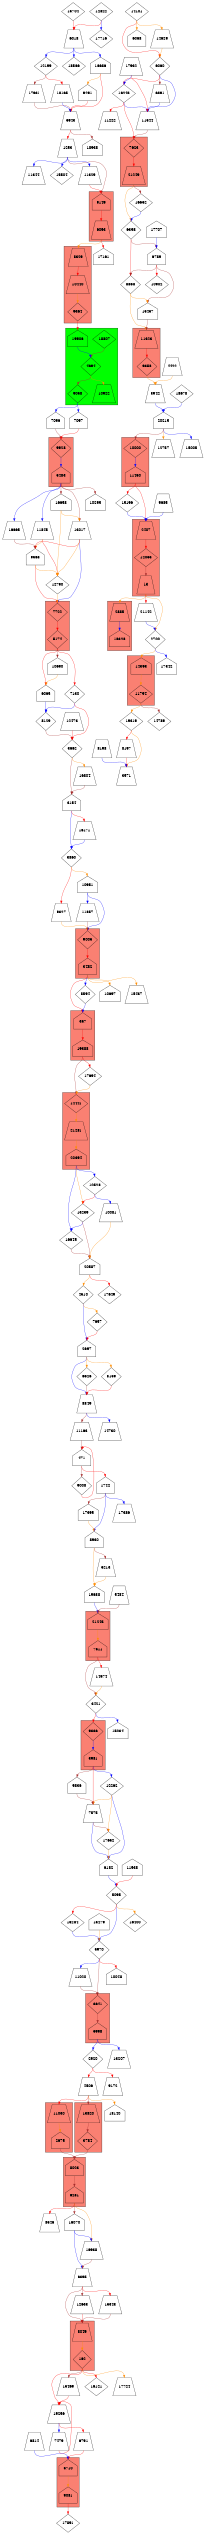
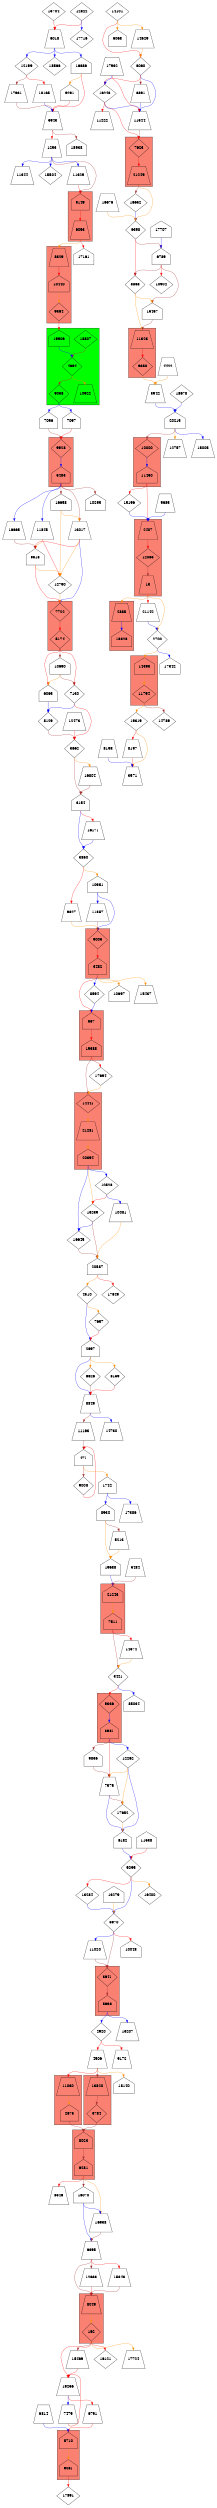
node "16676": added
node "10440": shape trapezium -> house
node "9368": label "9368" -> "9318"
edge "10690" -> "7130": added
edge "471" -> "1742": color red -> darkorange
node "17395": removed
node "15034": label "15034" -> "85034"
